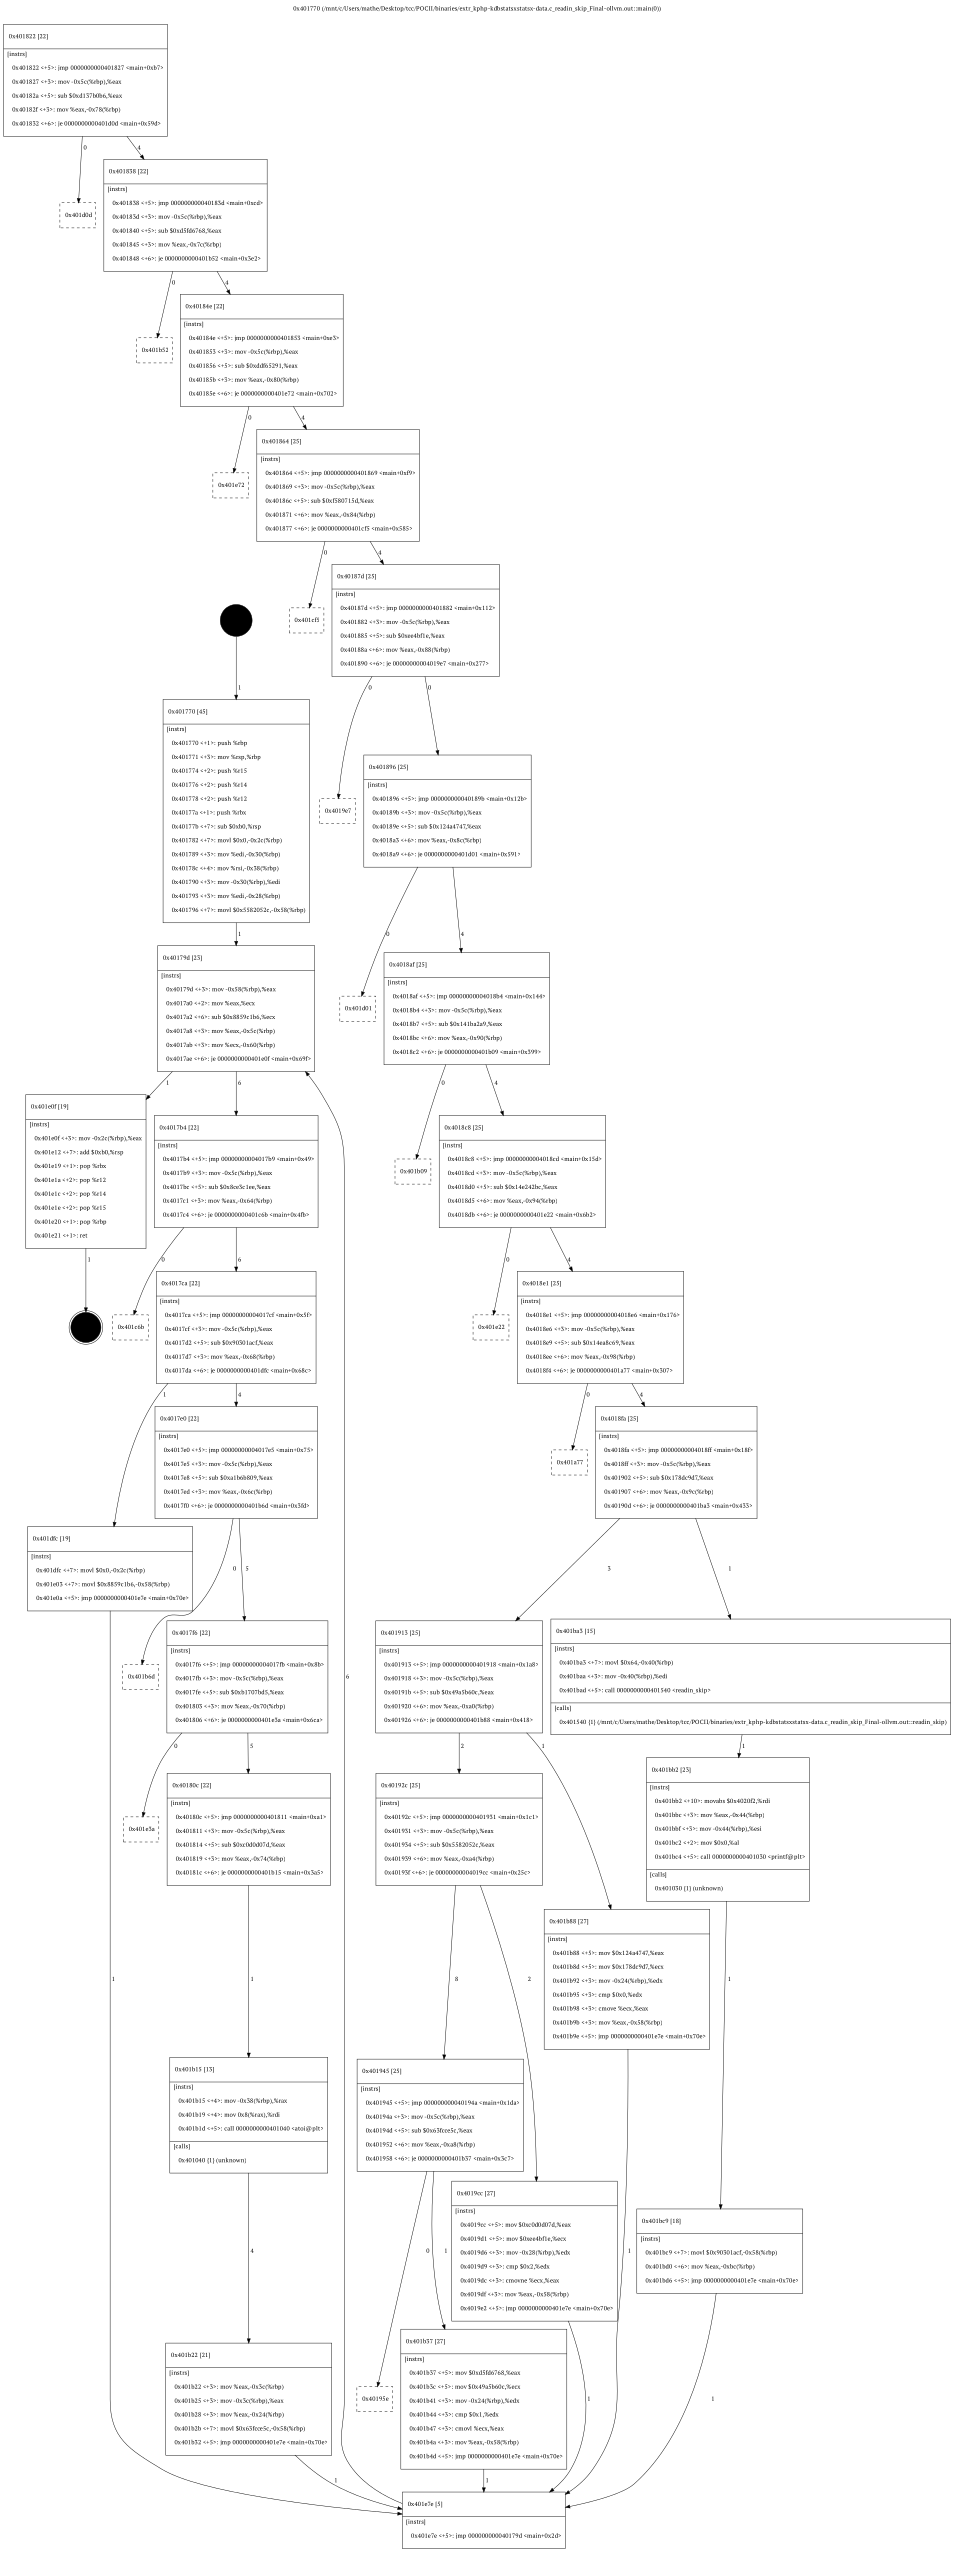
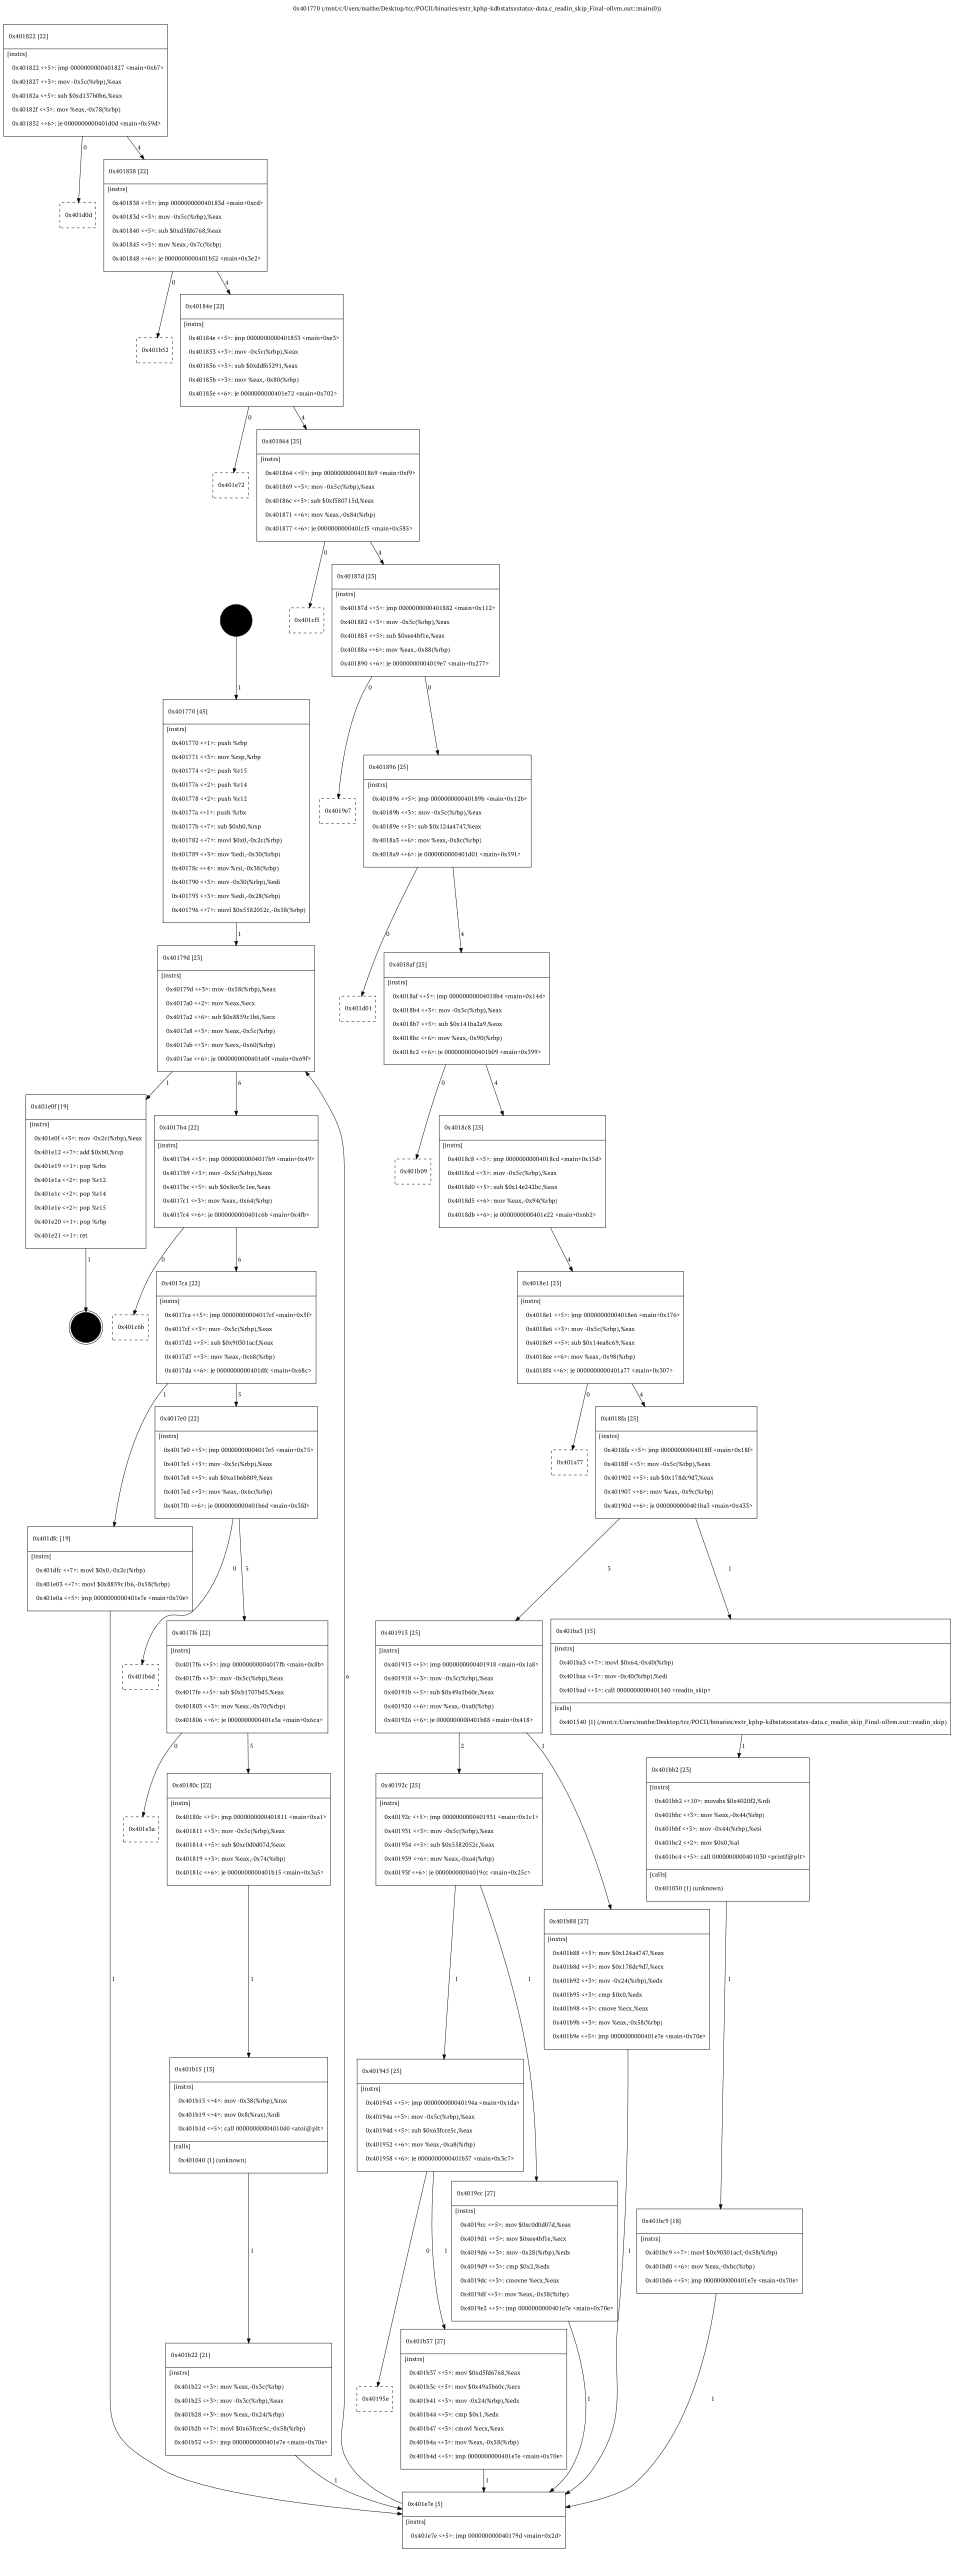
node "0x401e22": removed
edge "0x4017ca [22]" -> "0x4017e0 [22]": label " 4" -> " 5"
edge "0x40192c [25]" -> "0x401945 [25]": label " 8" -> " 1"
edge "0x40192c [25]" -> "0x4019cc [27]": label " 2" -> " 1"
edge "0x401b15 [13]" -> "0x401b22 [21]": label " 4" -> " 1"
